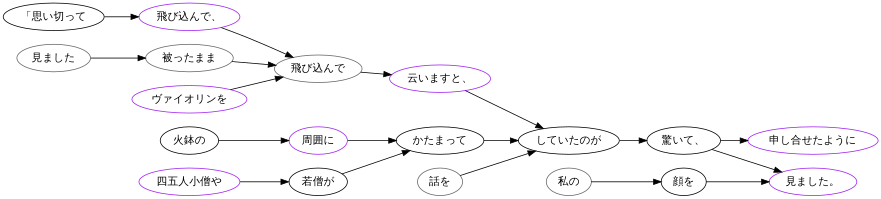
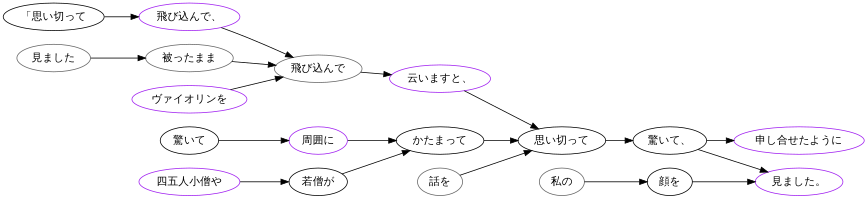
node "火鉢の": label "火鉢の" -> "驚いて"
node "していたのが": label "していたのが" -> "思い切って"
